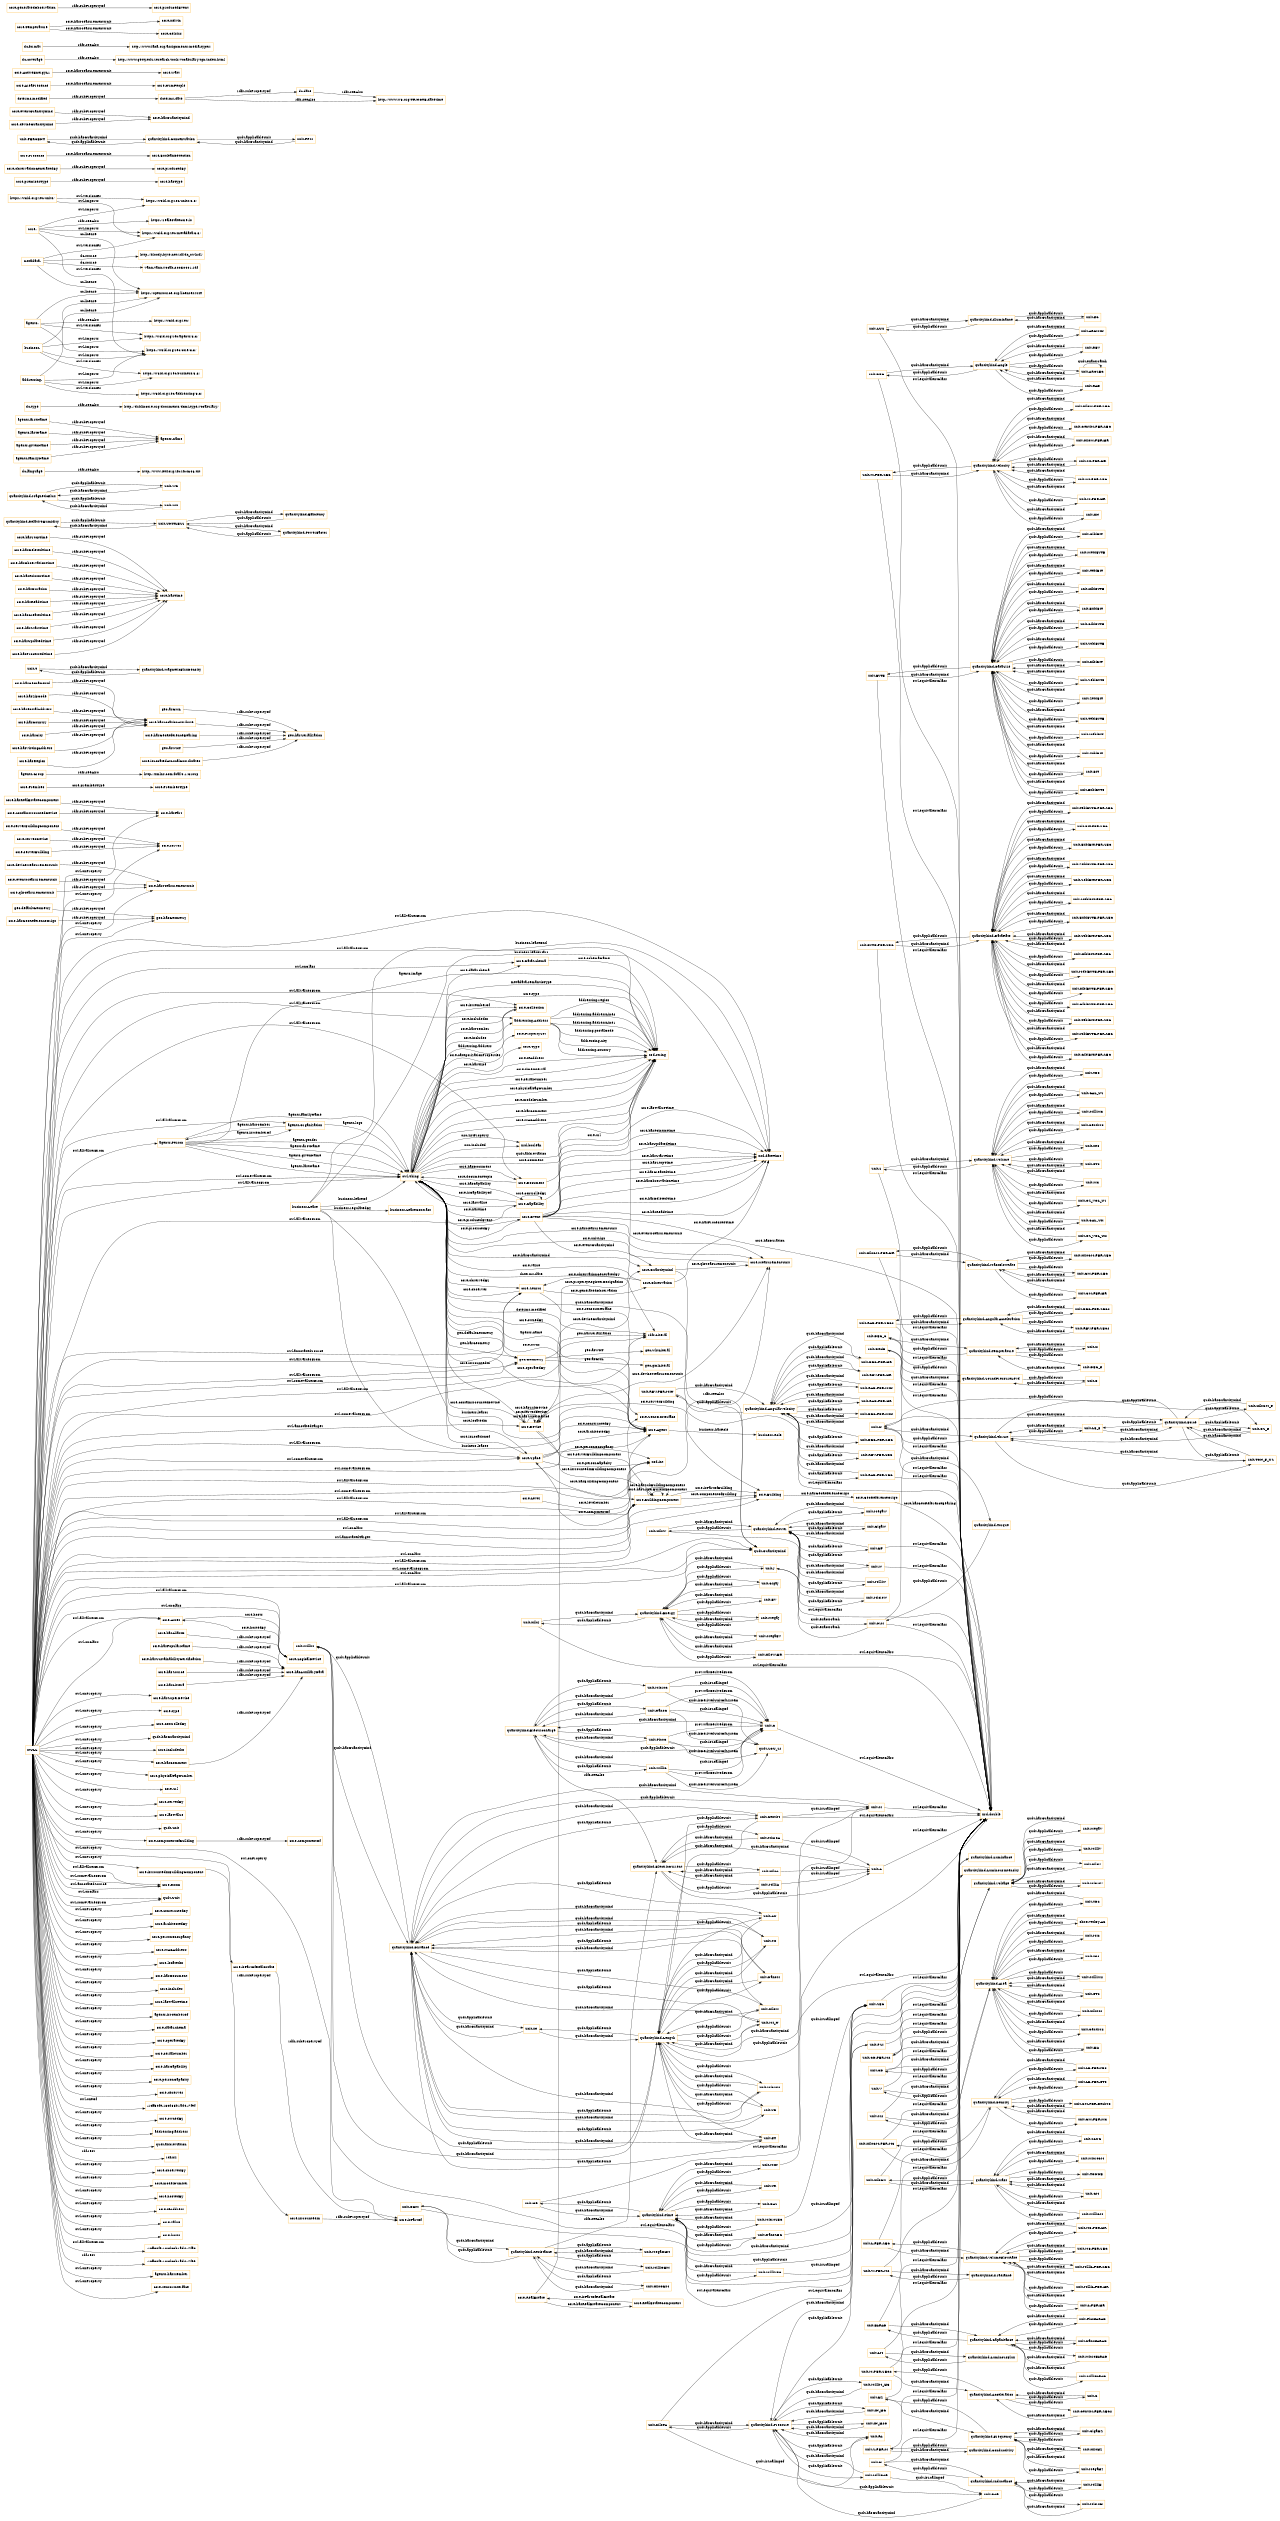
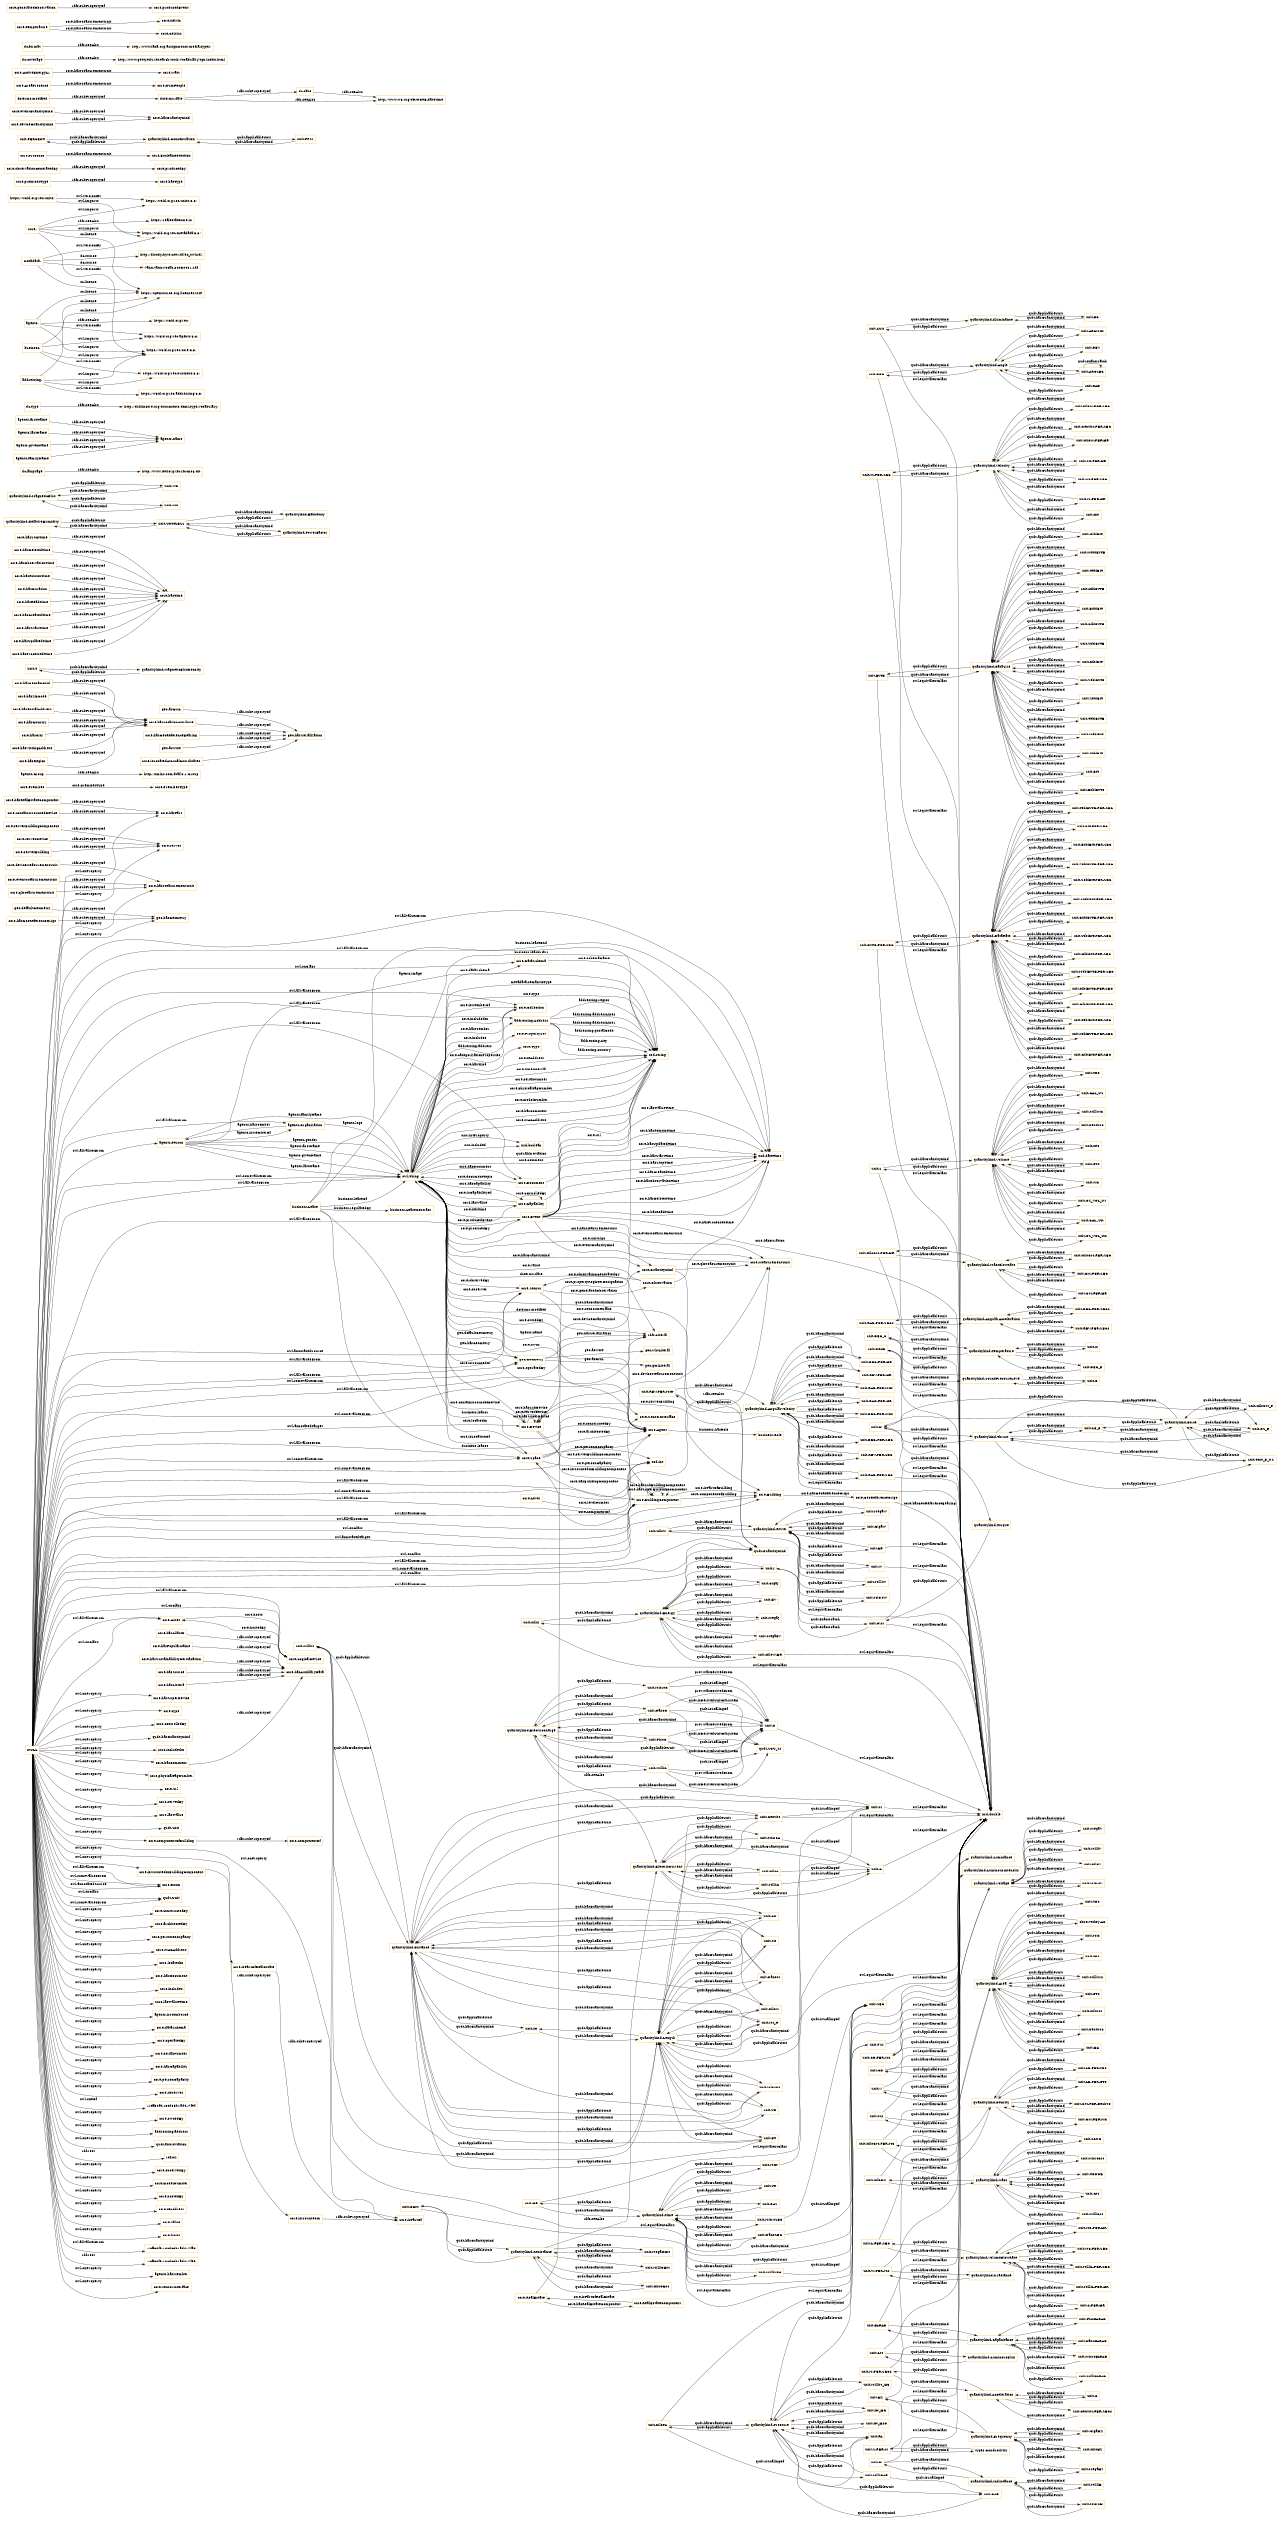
node "quantitykind:Conductivity": label "quantitykind:Conductivity" -> "types:Conductivity"
